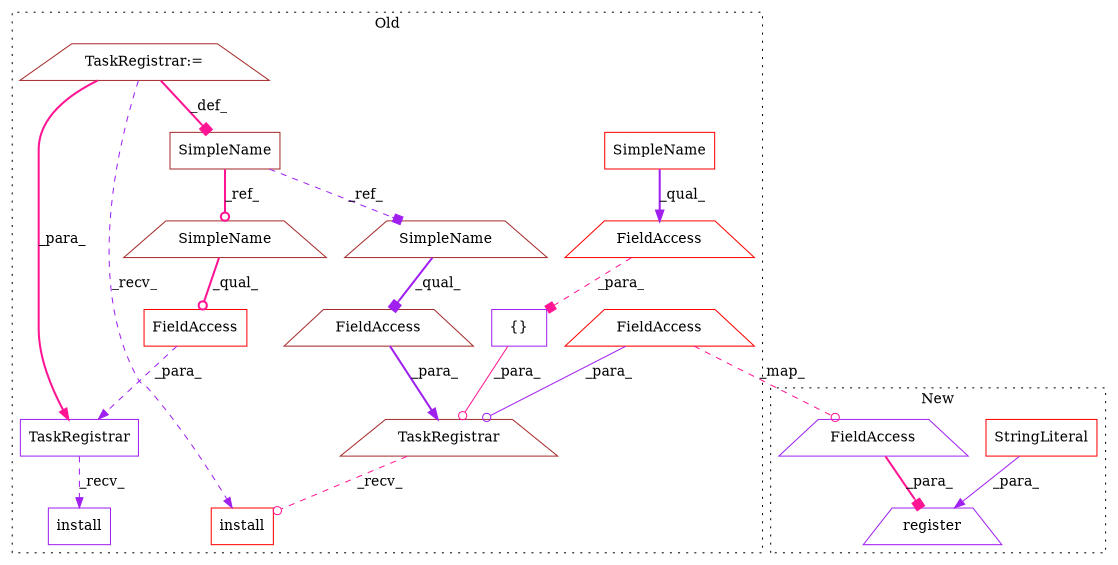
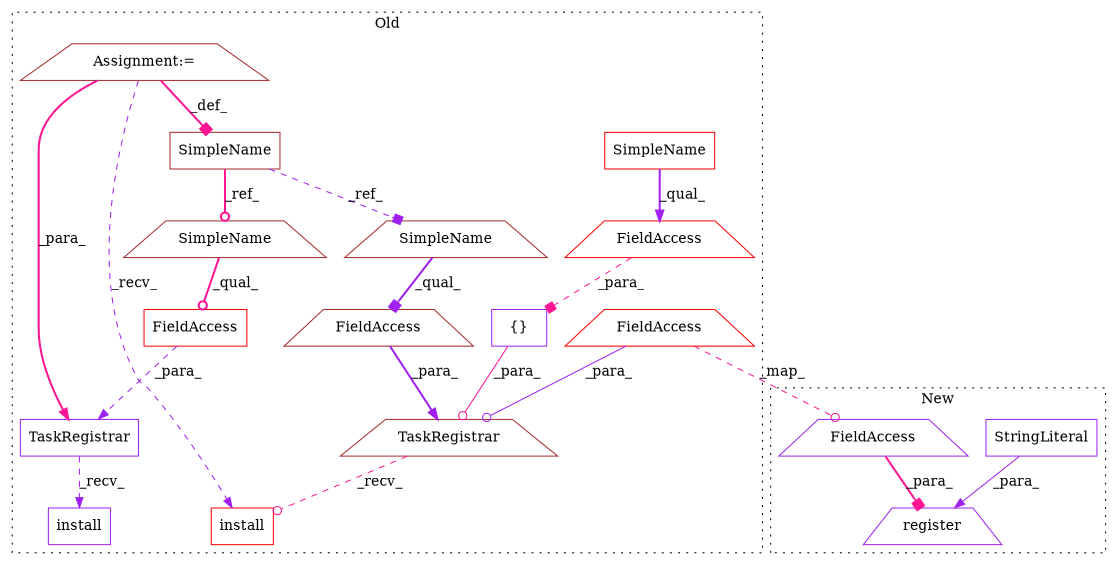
node "TaskRegistrar:=": label "TaskRegistrar:=" -> "Assignment:="
node "StringLiteral": color red -> purple
